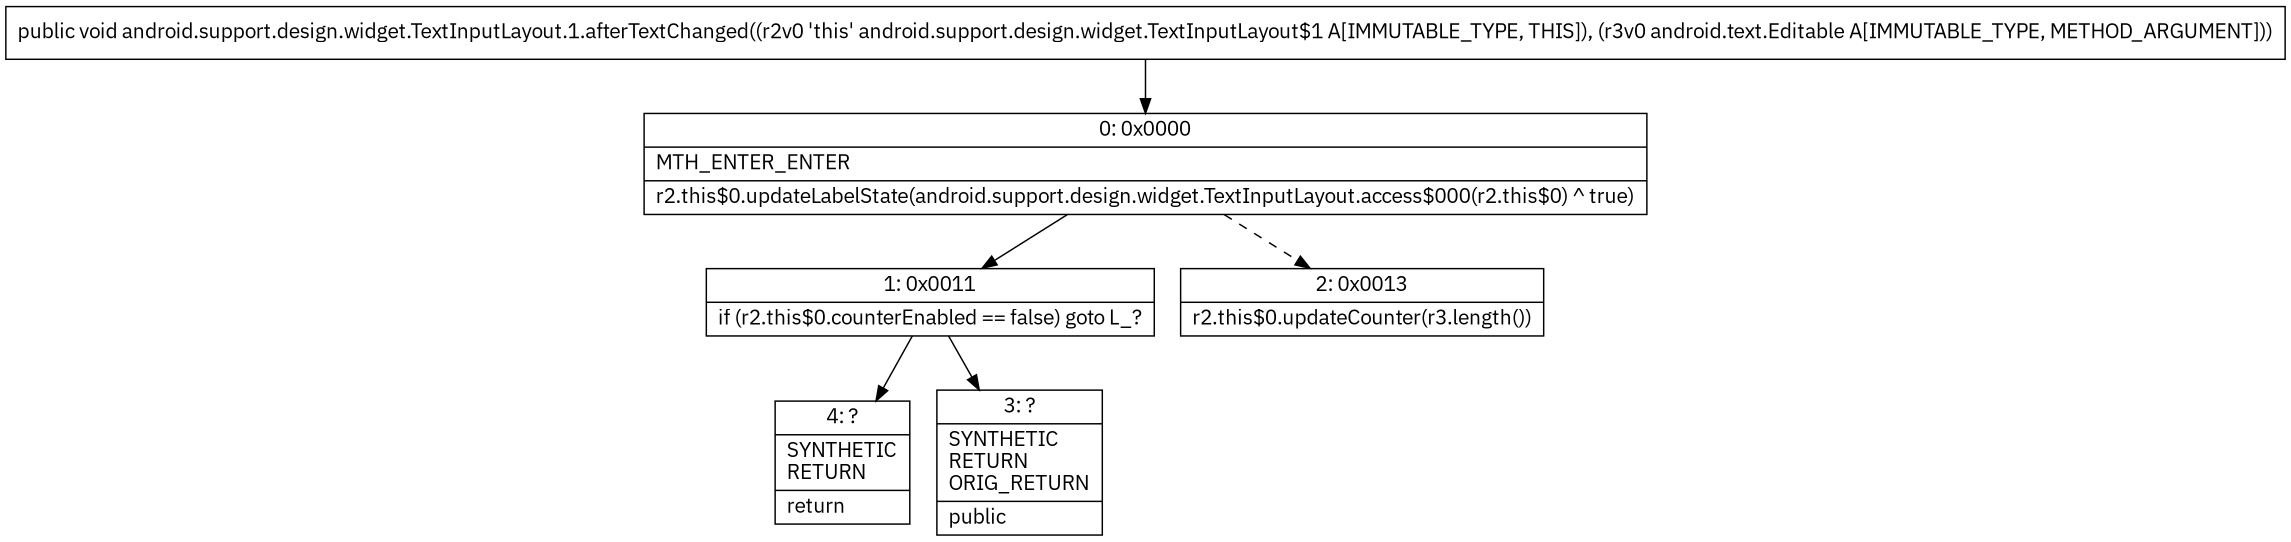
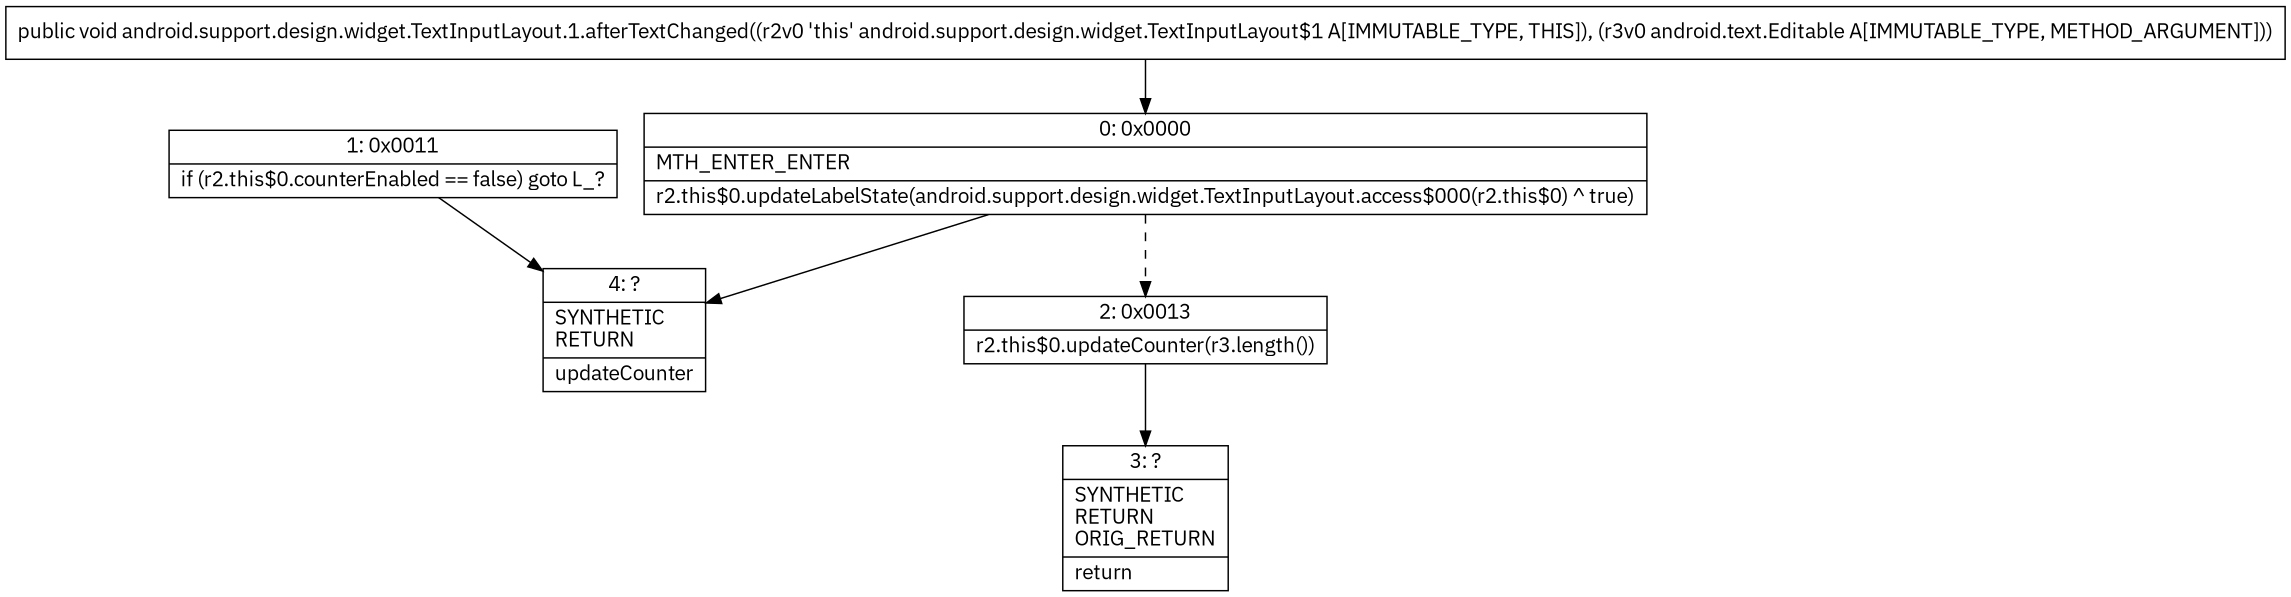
edge "0: 0x0000" -> "1: 0x0011": now "0: 0x0000" -> "4: ?"
edge "1: 0x0011" -> "3: ?": now "2: 0x0013" -> "3: ?"
node "4: ?": text "return" -> "updateCounter"
node "3: ?": text "public" -> "return"
